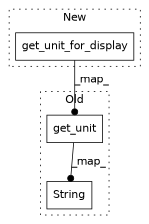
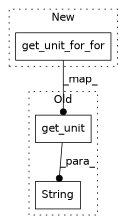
node "get_unit_for_display": label "get_unit_for_display" -> "get_unit_for_for"
edge "get_unit" -> "String": label "_map_" -> "_para_"
